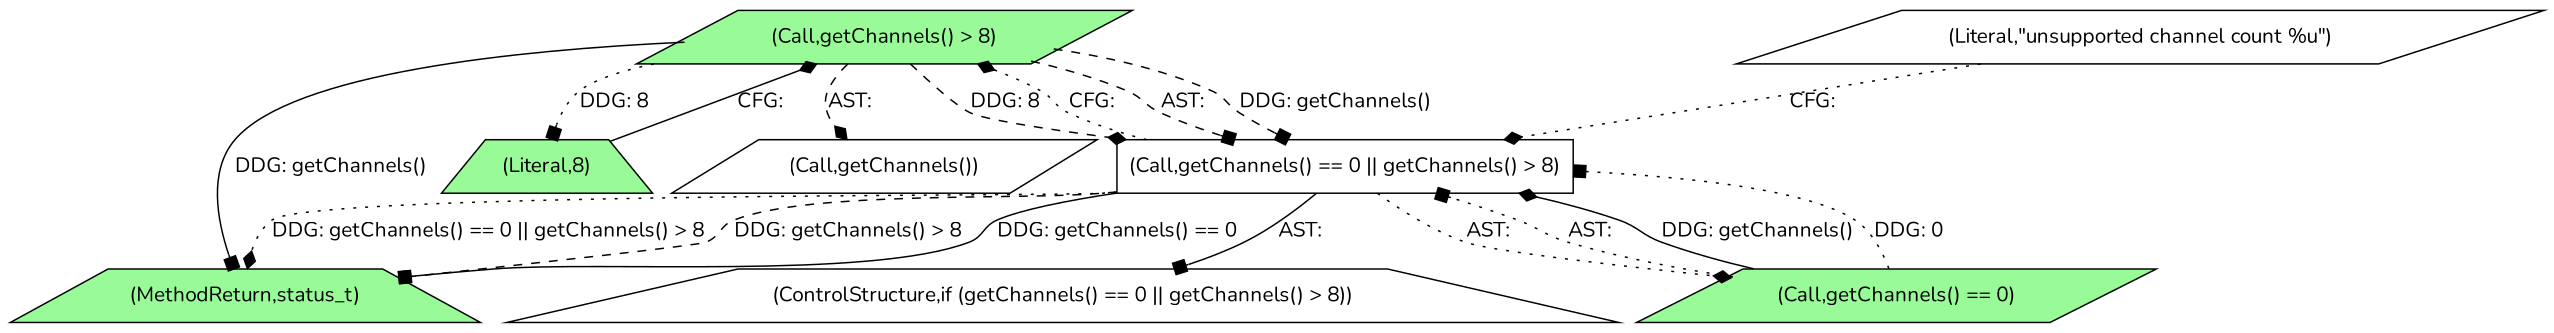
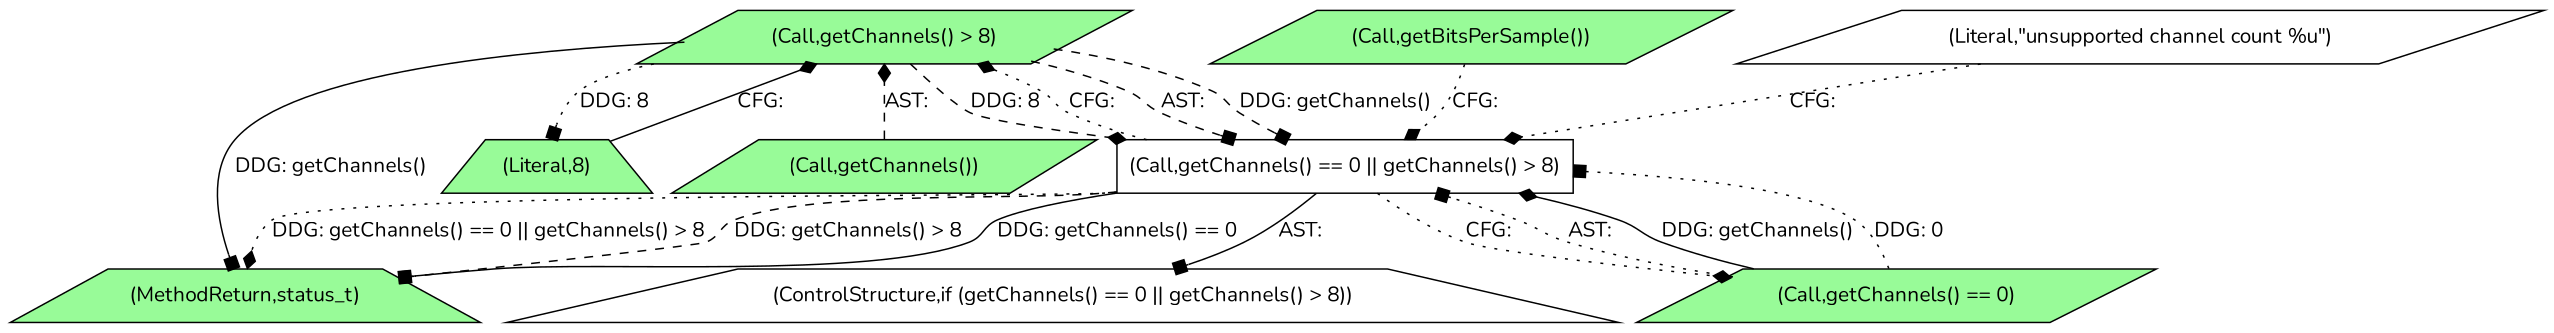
node "(Call,getBitsPerSample())": added
edge "(Call,getChannels() > 8)" -> "(Call,getChannels())": reversed
node "(Call,getChannels())": fillcolor white -> palegreen
edge "(Call,getChannels() == 0 || getChannels() > 8)" -> "(Call,getChannels() == 0)": label "AST: " -> "CFG: "
